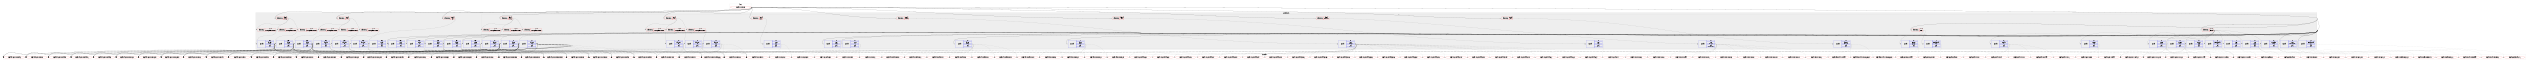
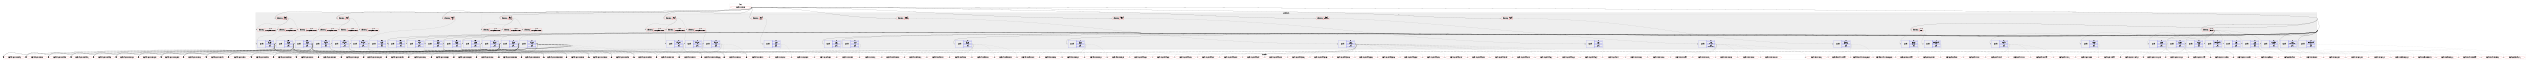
node "portage://sys-fs/zfs-kmod-2.2.3": removed
